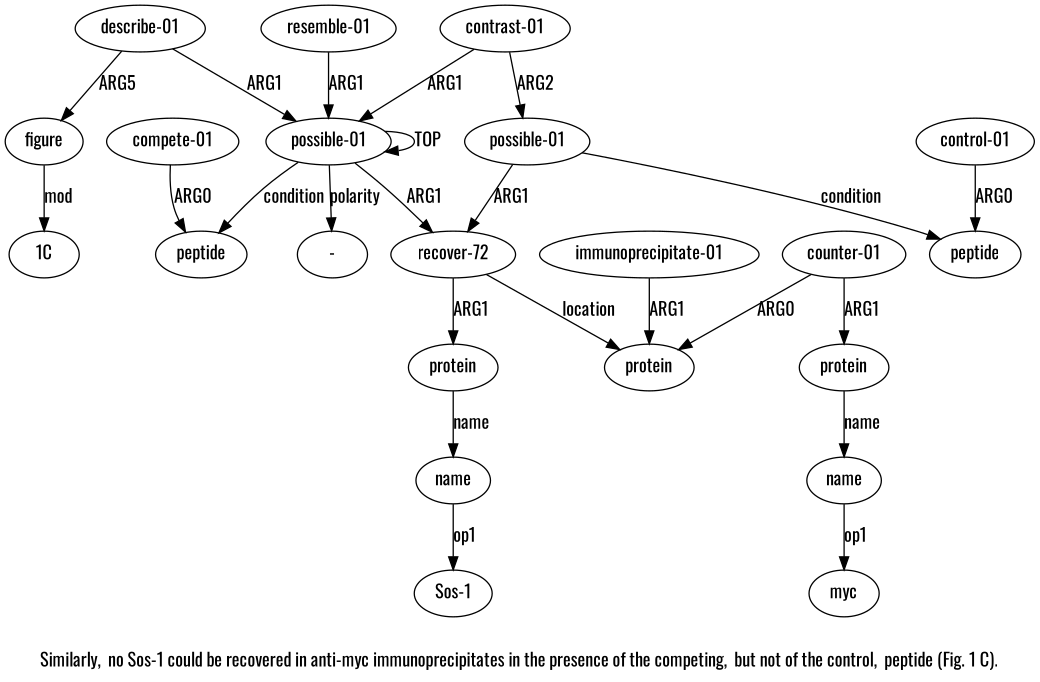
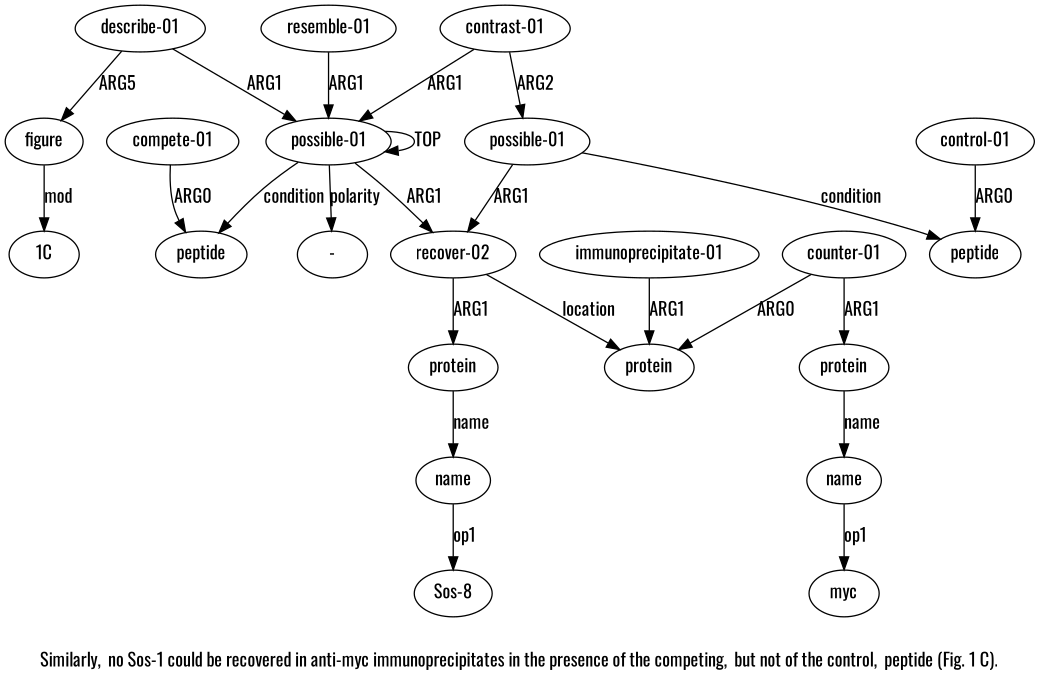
node "recover-72": label "recover-72" -> "recover-02"
node "Sos-1": label "Sos-1" -> "Sos-8"
